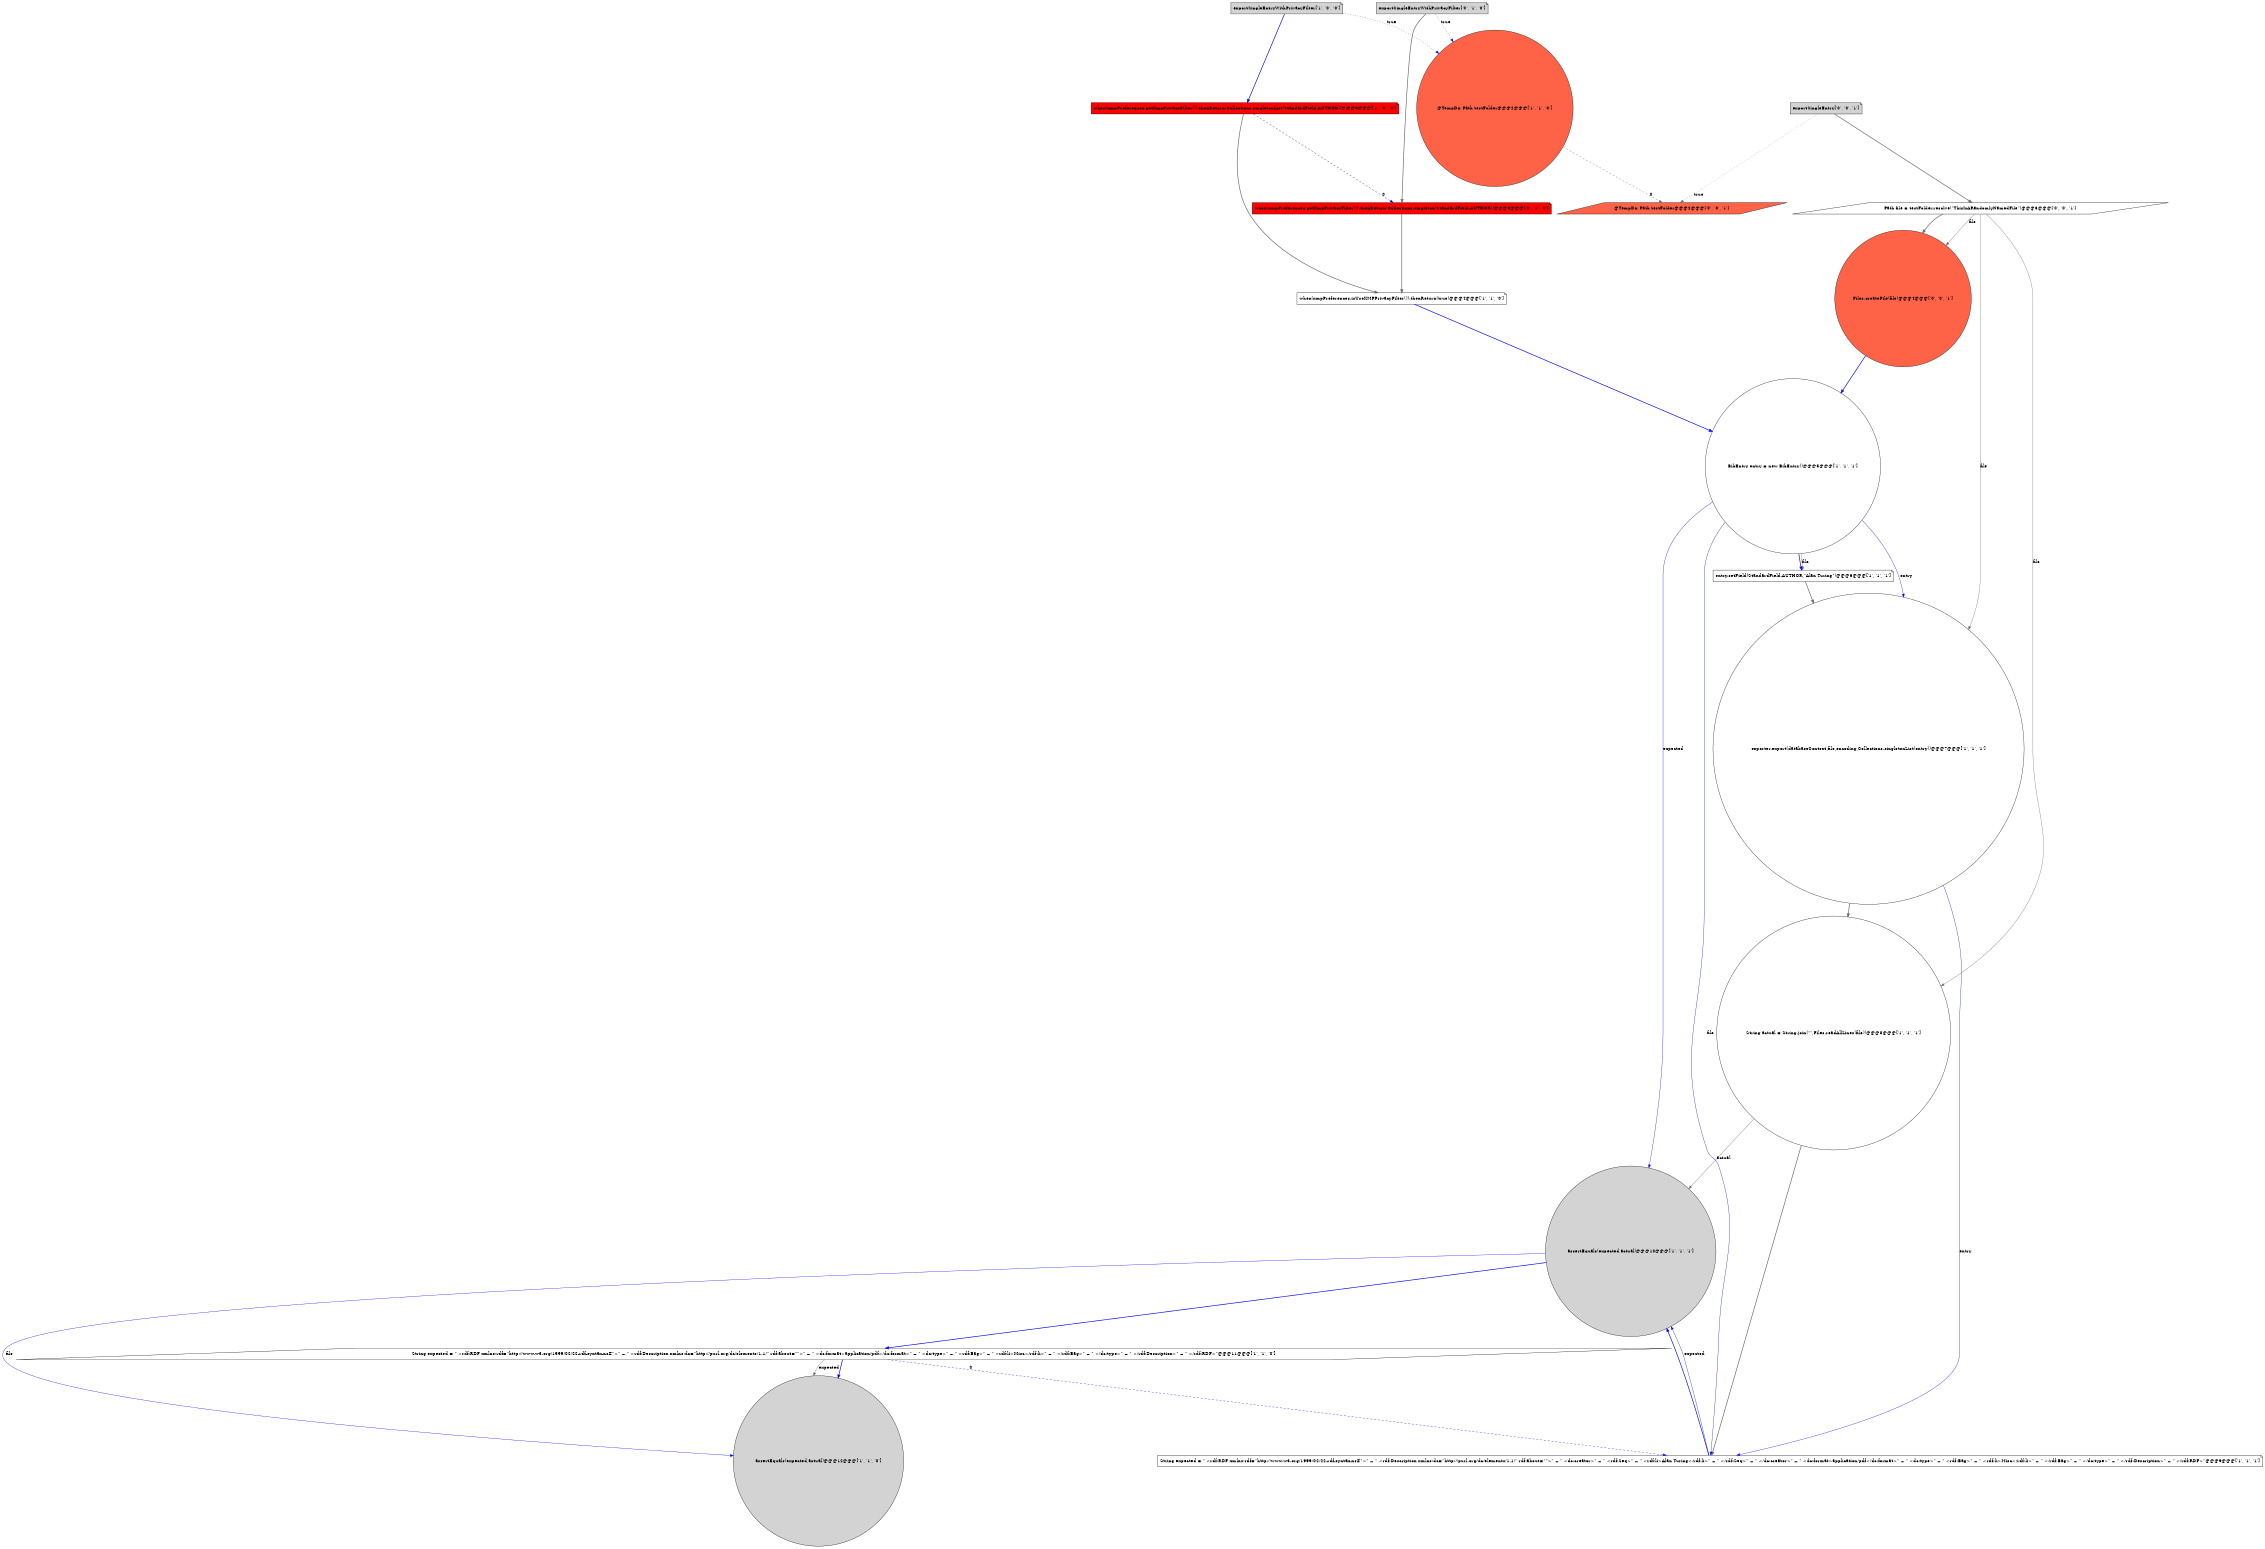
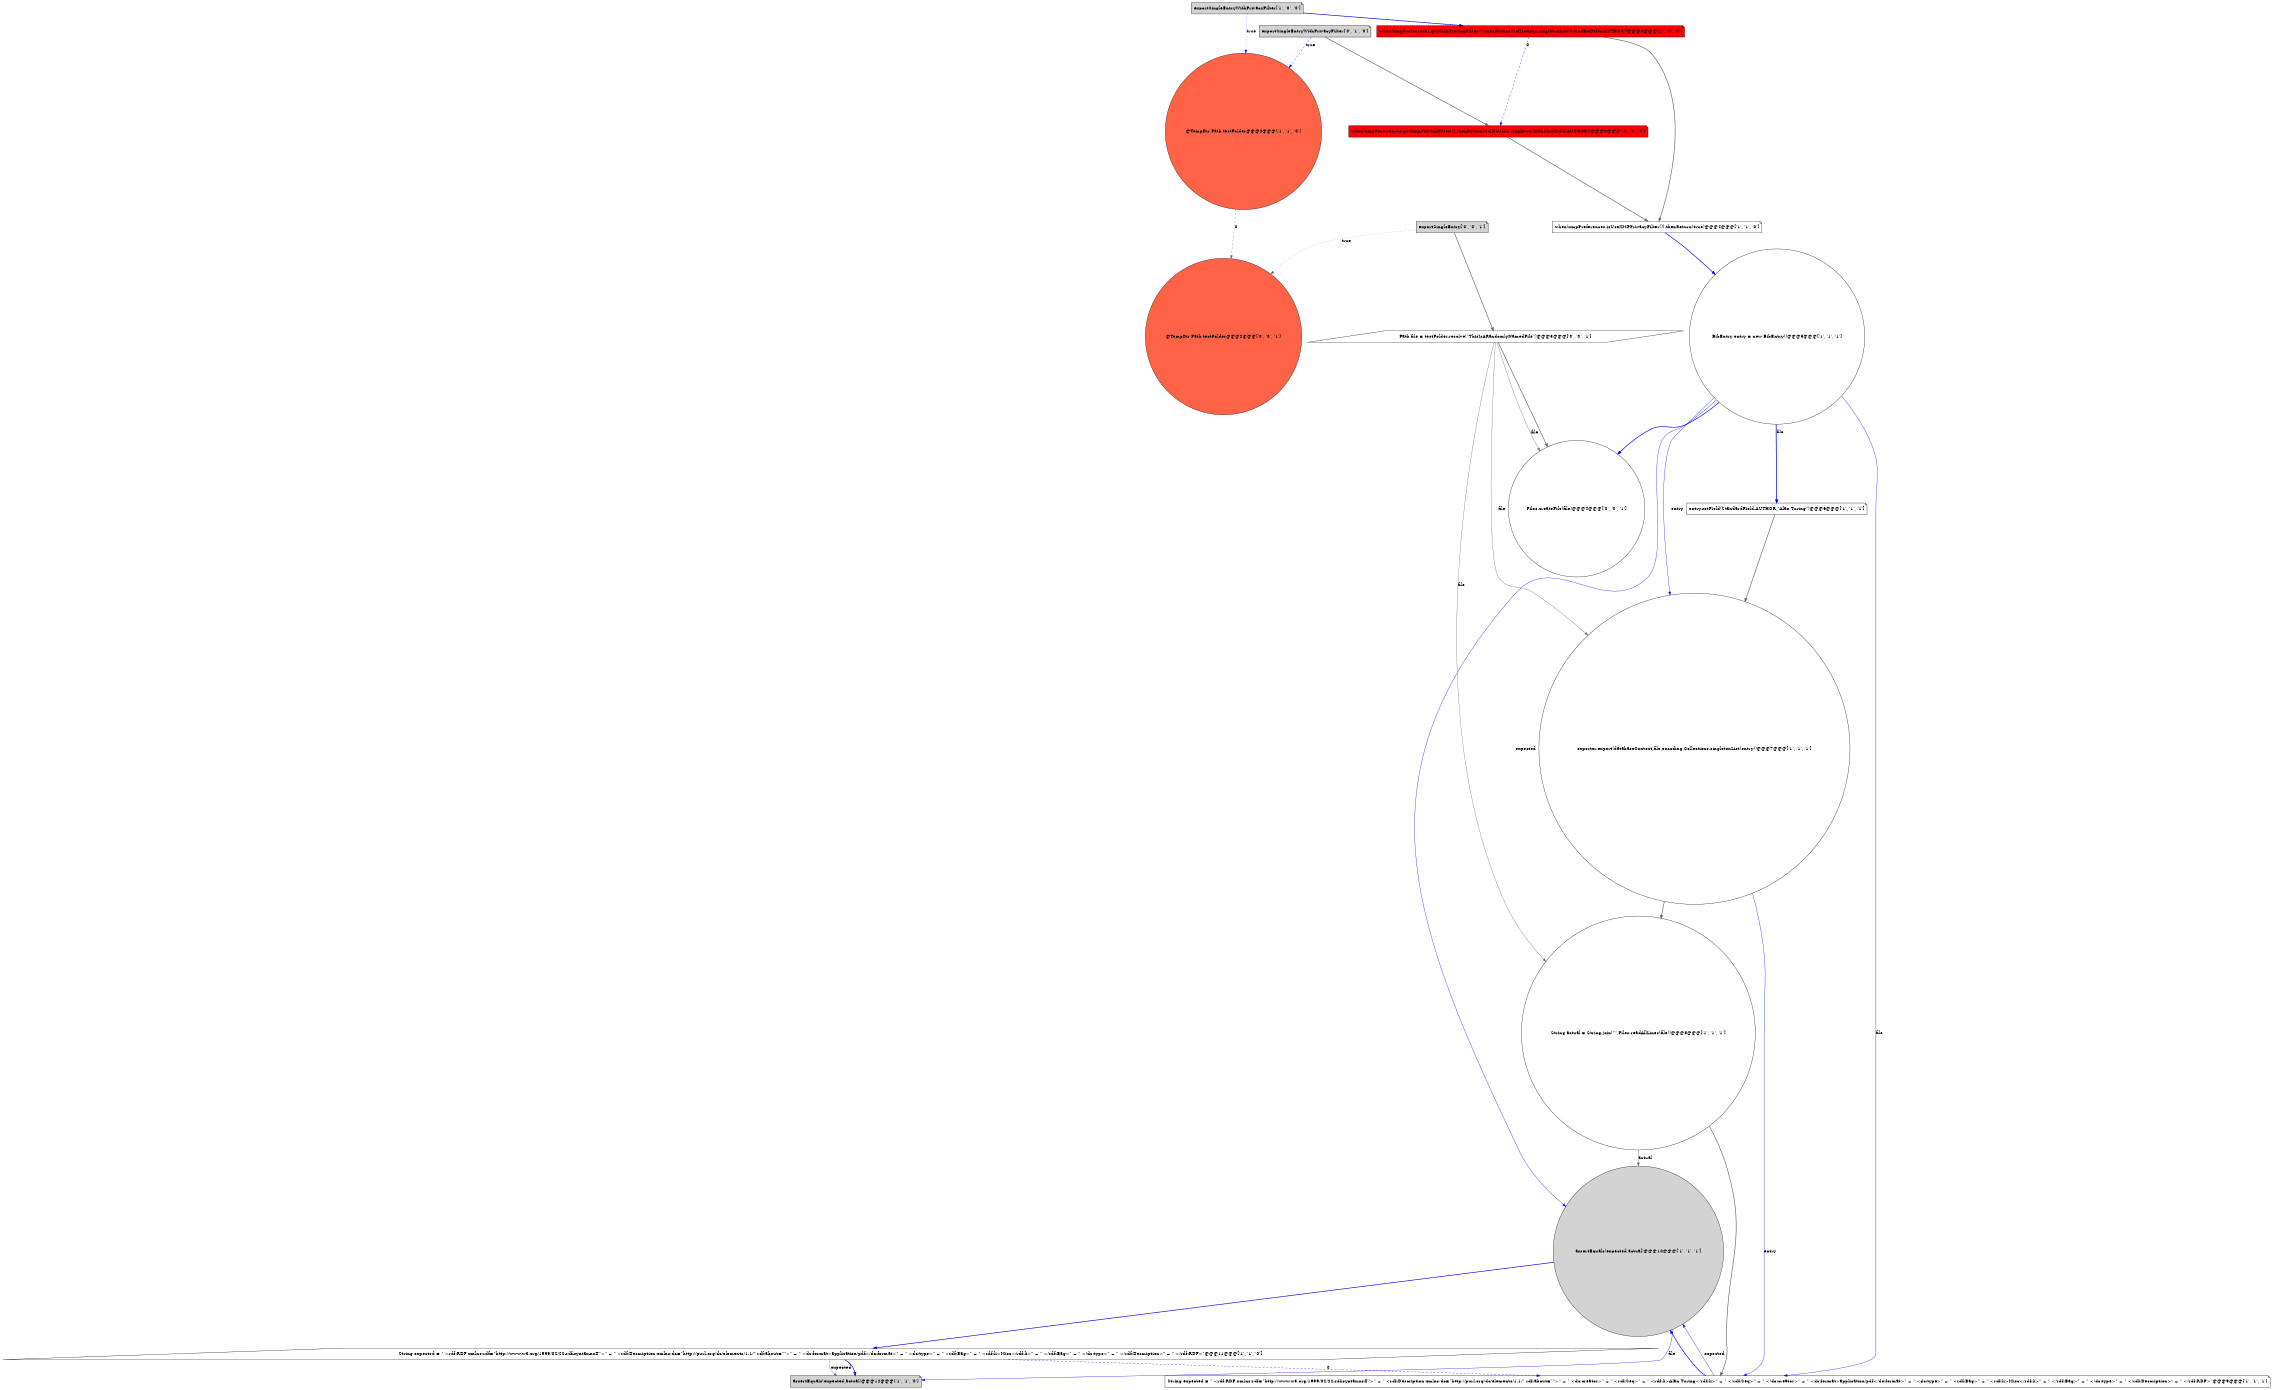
edge "exportSingleEntryWithPrivacyFilter['0', '1', '0']" -> "@TempDir Path testFolder@@@2@@@['1', '1', '0']": style dotted -> dashed
node "@TempDir Path testFolder@@@2@@@['0', '0', '1']": shape parallelogram -> circle
node "Files.createFile(file)@@@4@@@['0', '0', '1']": fillcolor tomato -> white
edge "Files.createFile(file)@@@4@@@['0', '0', '1']" -> "BibEntry entry = new BibEntry()@@@5@@@['1', '1', '1']": reversed
node "assertEquals(expected,actual)@@@12@@@['1', '1', '0']": shape circle -> note
